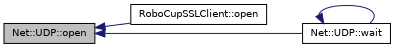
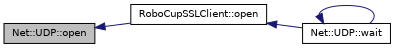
edge "Net::UDP::wait" -> "Net::UDP::open": now "Net::UDP::wait" -> "RoboCupSSLClient::open"
